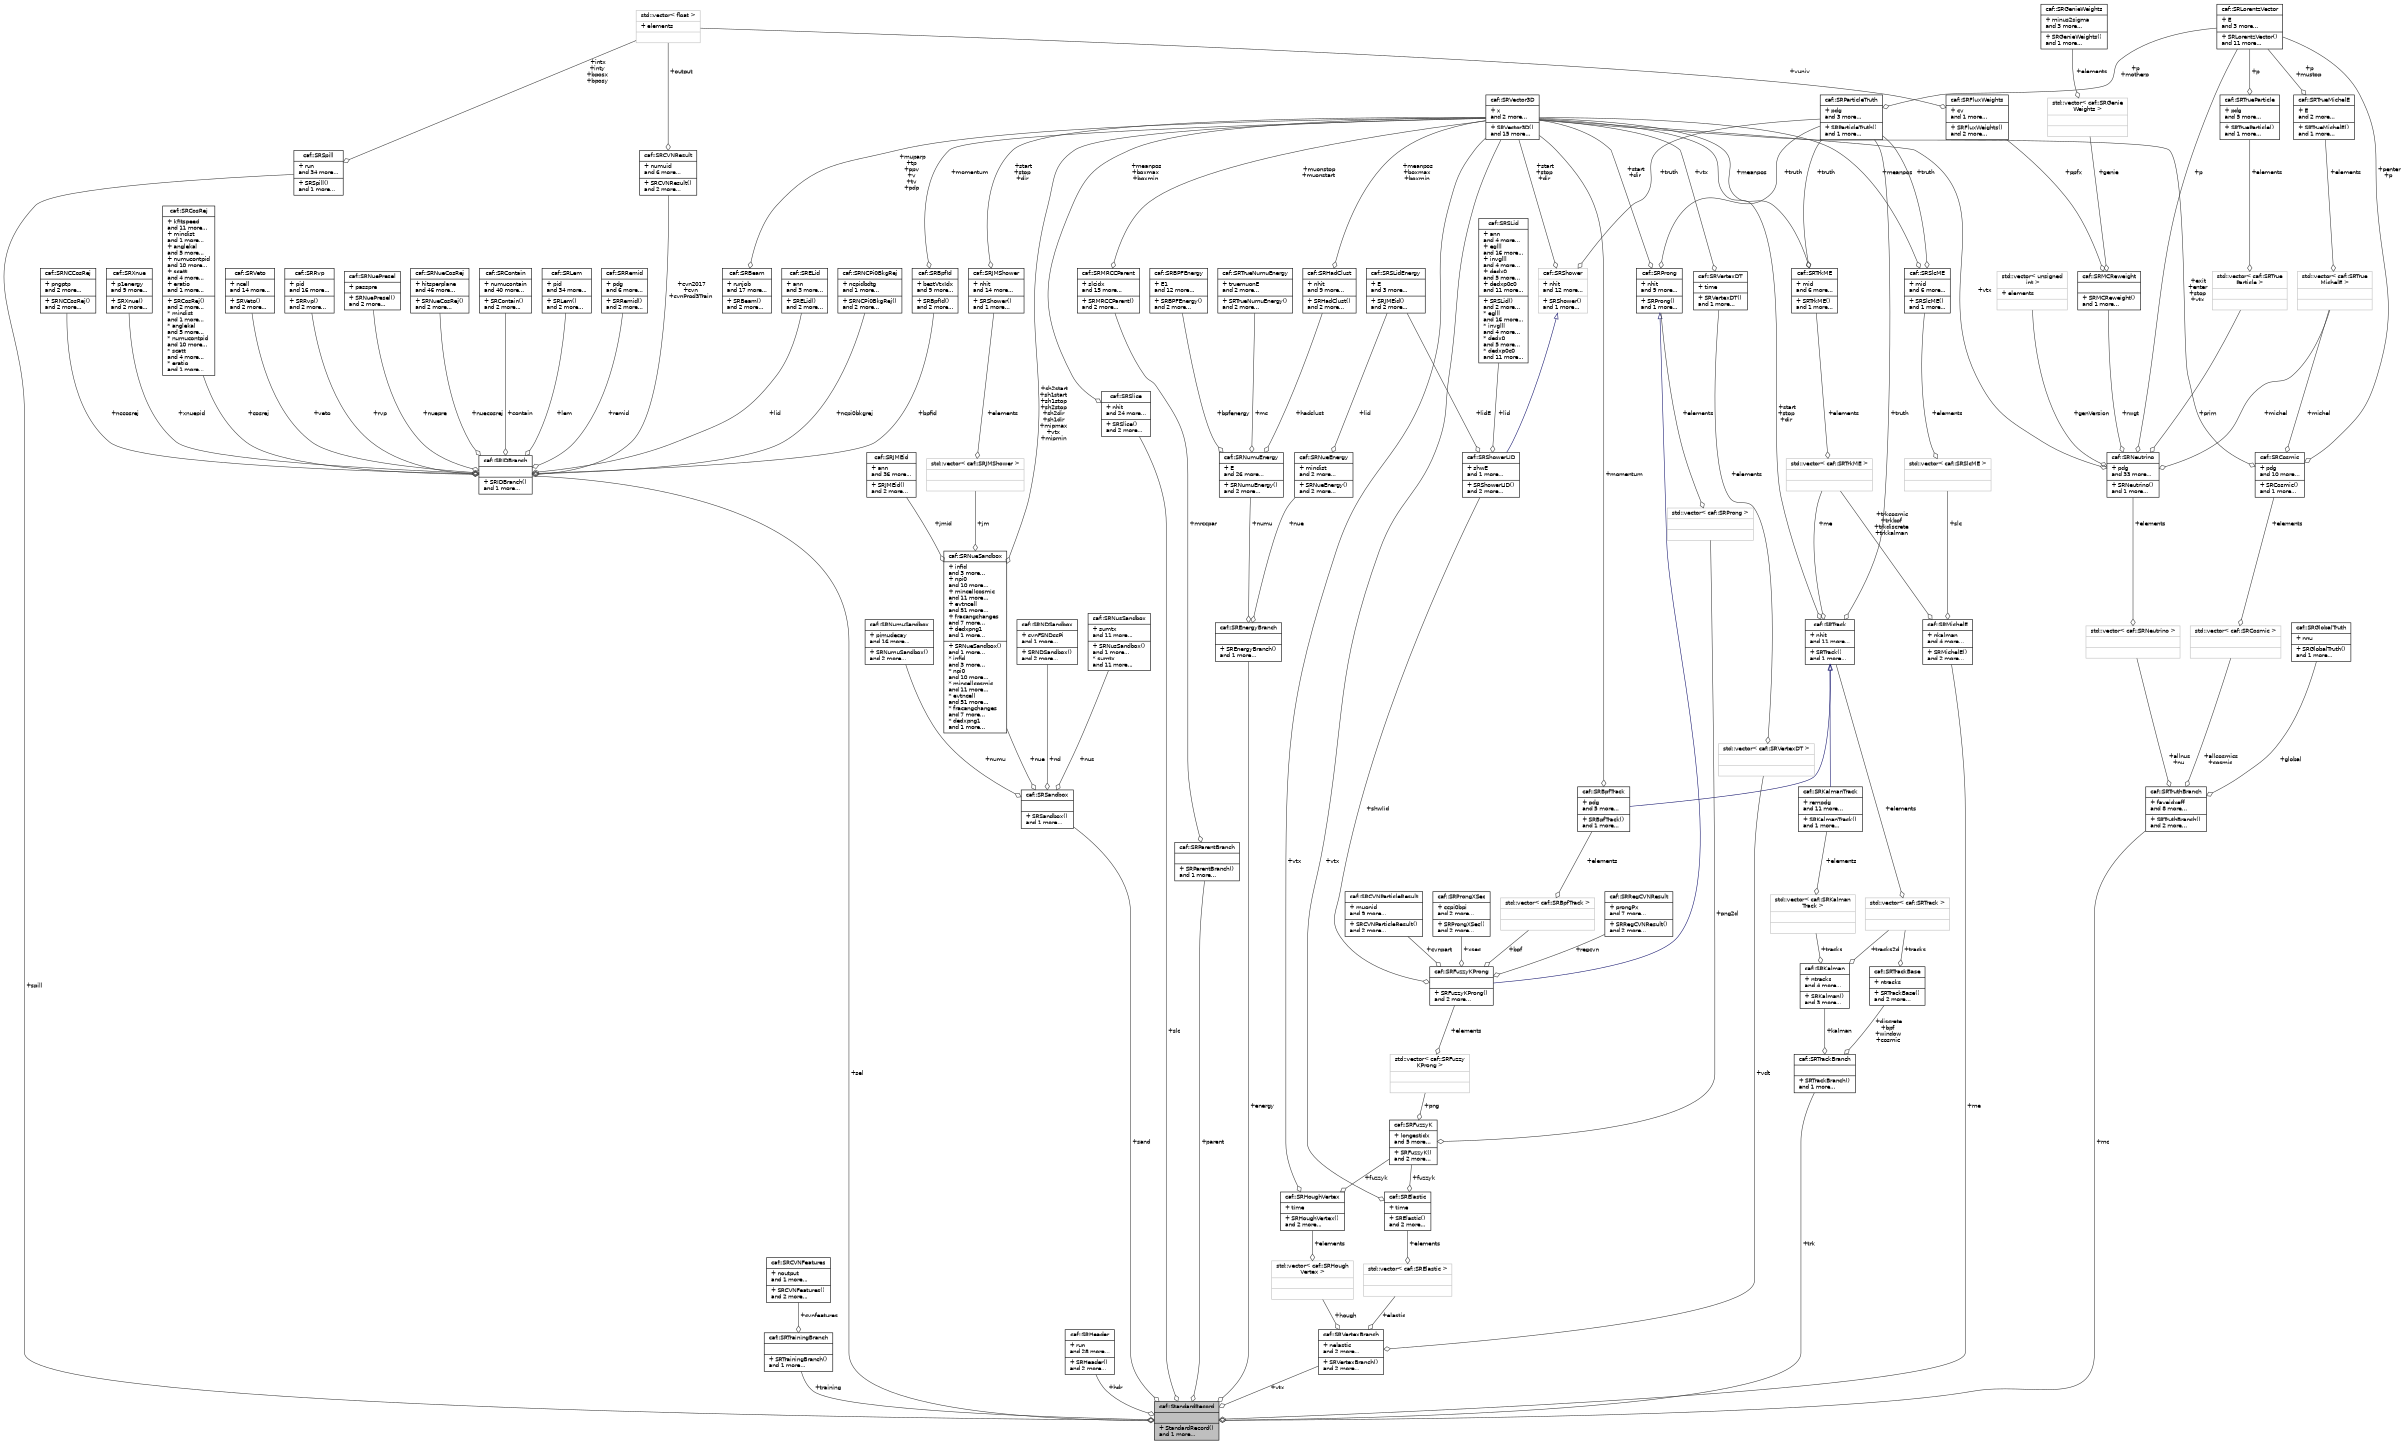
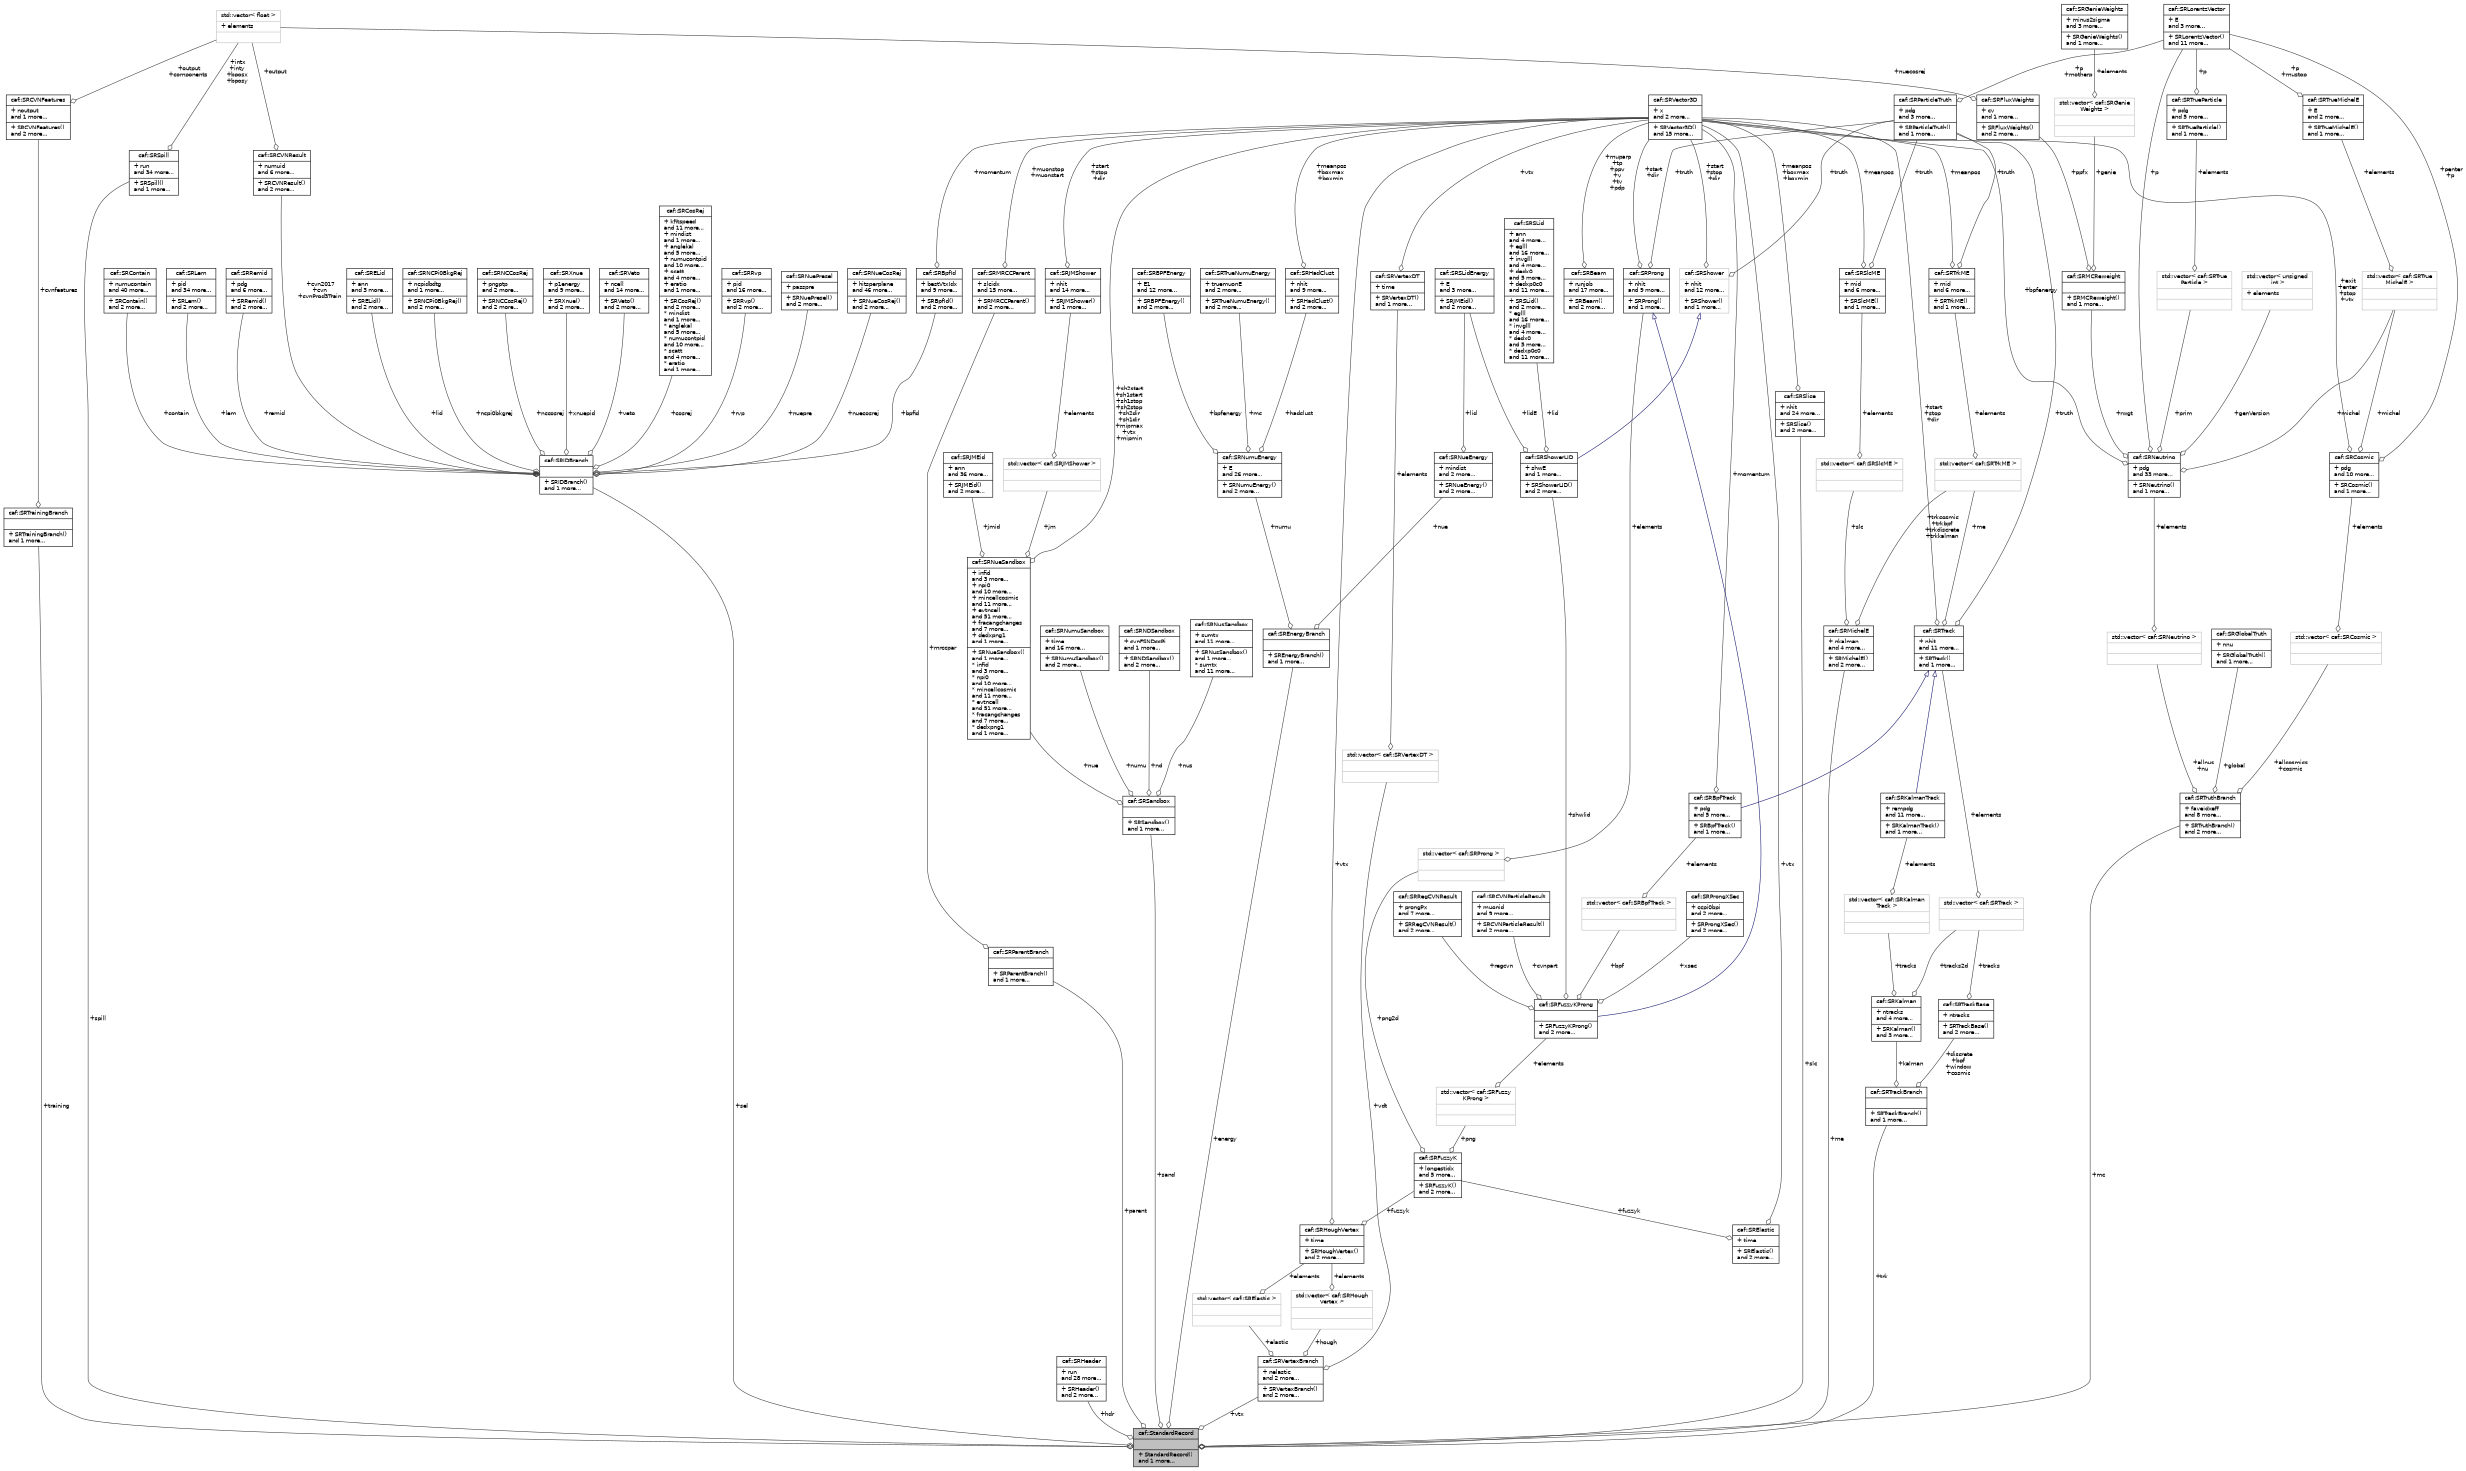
edge "std::vector< float >" -> "caf::SRCVNFeatures": added, label "+output +components"
edge "std::vector< float >" -> "caf::SRFluxWeights": label " +vuniv" -> " +nuecosrej"
edge "caf::SRVector3D" -> "caf::SRNeutrino": label " +vtx" -> " +bpfenergy"
node "caf::SRJMShower": text "+ SRShower()" -> "+ SRJMShower()"
edge "caf::SRLem" -> "caf::SRIDBranch": arrowhead odiamond -> normal
node "caf::SRNumuSandbox": text "+ pimudecay" -> "+ time"
edge "caf::SRElastic" -> "std::vector< caf::SRElastic >": now "caf::SRHoughVertex" -> "std::vector< caf::SRElastic >"
